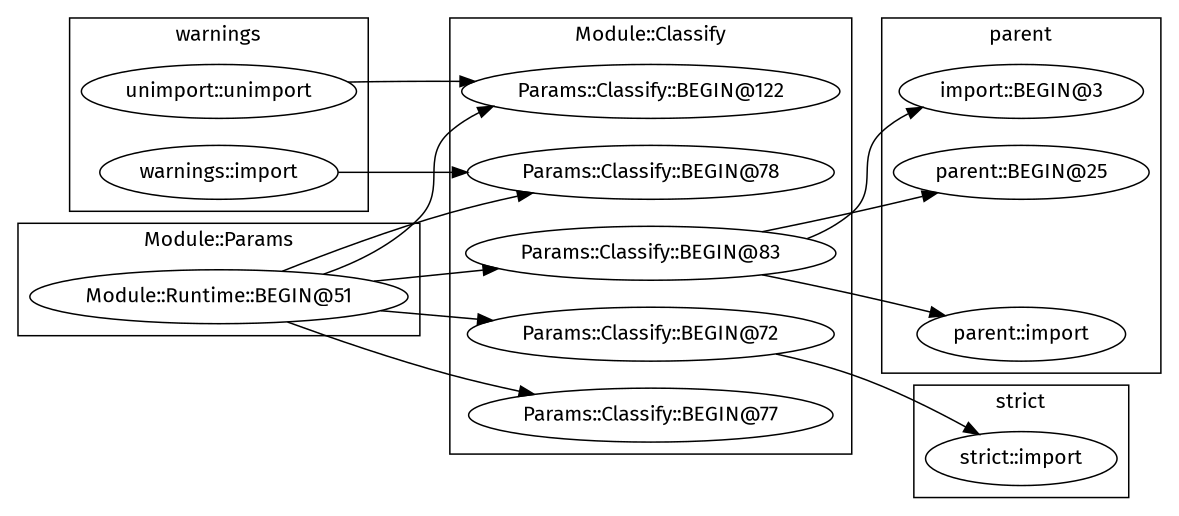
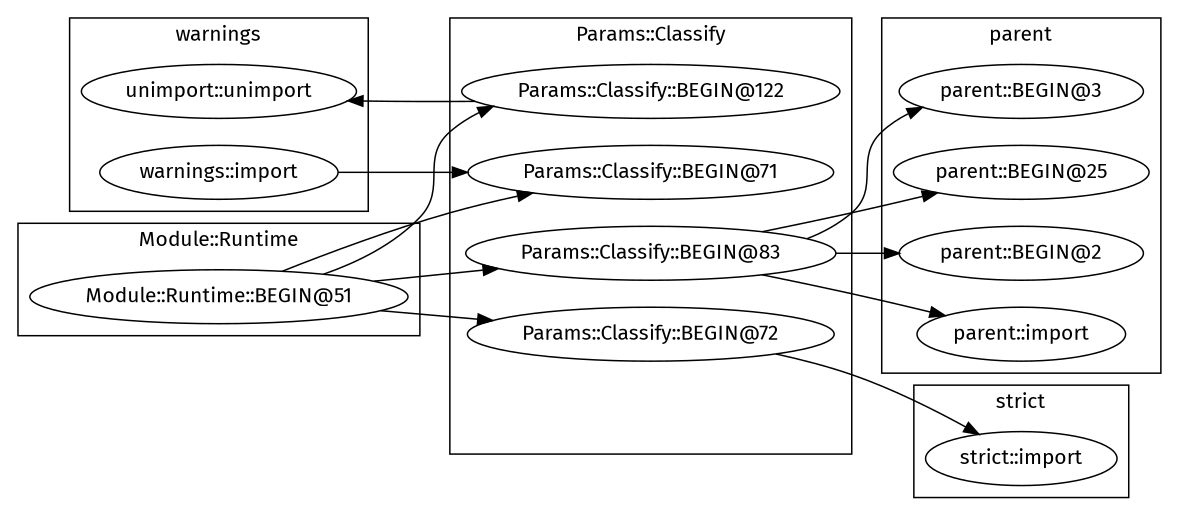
cluster "Module::Classify": label "Module::Classify" -> "Params::Classify"
edge "unimport::unimport" -> "Params::Classify::BEGIN@122": reversed
node "import::BEGIN@3": label "import::BEGIN@3" -> "parent::BEGIN@3"
node "Params::Classify::BEGIN@78": label "Params::Classify::BEGIN@78" -> "Params::Classify::BEGIN@71"
cluster "Module::Params": label "Module::Params" -> "Module::Runtime"
node "parent::BEGIN@2": added
node "Params::Classify::BEGIN@77": removed
